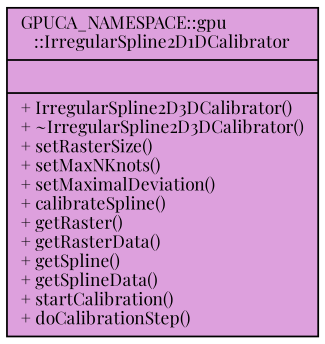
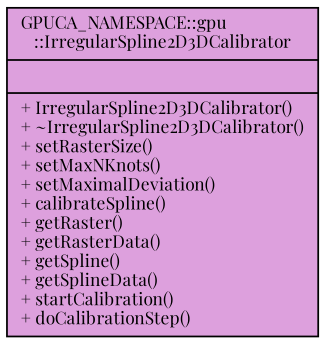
node "GPUCA_NAMESPACE::gpu": text "::IrregularSpline2D1DCalibrator" -> "::IrregularSpline2D3DCalibrator"
